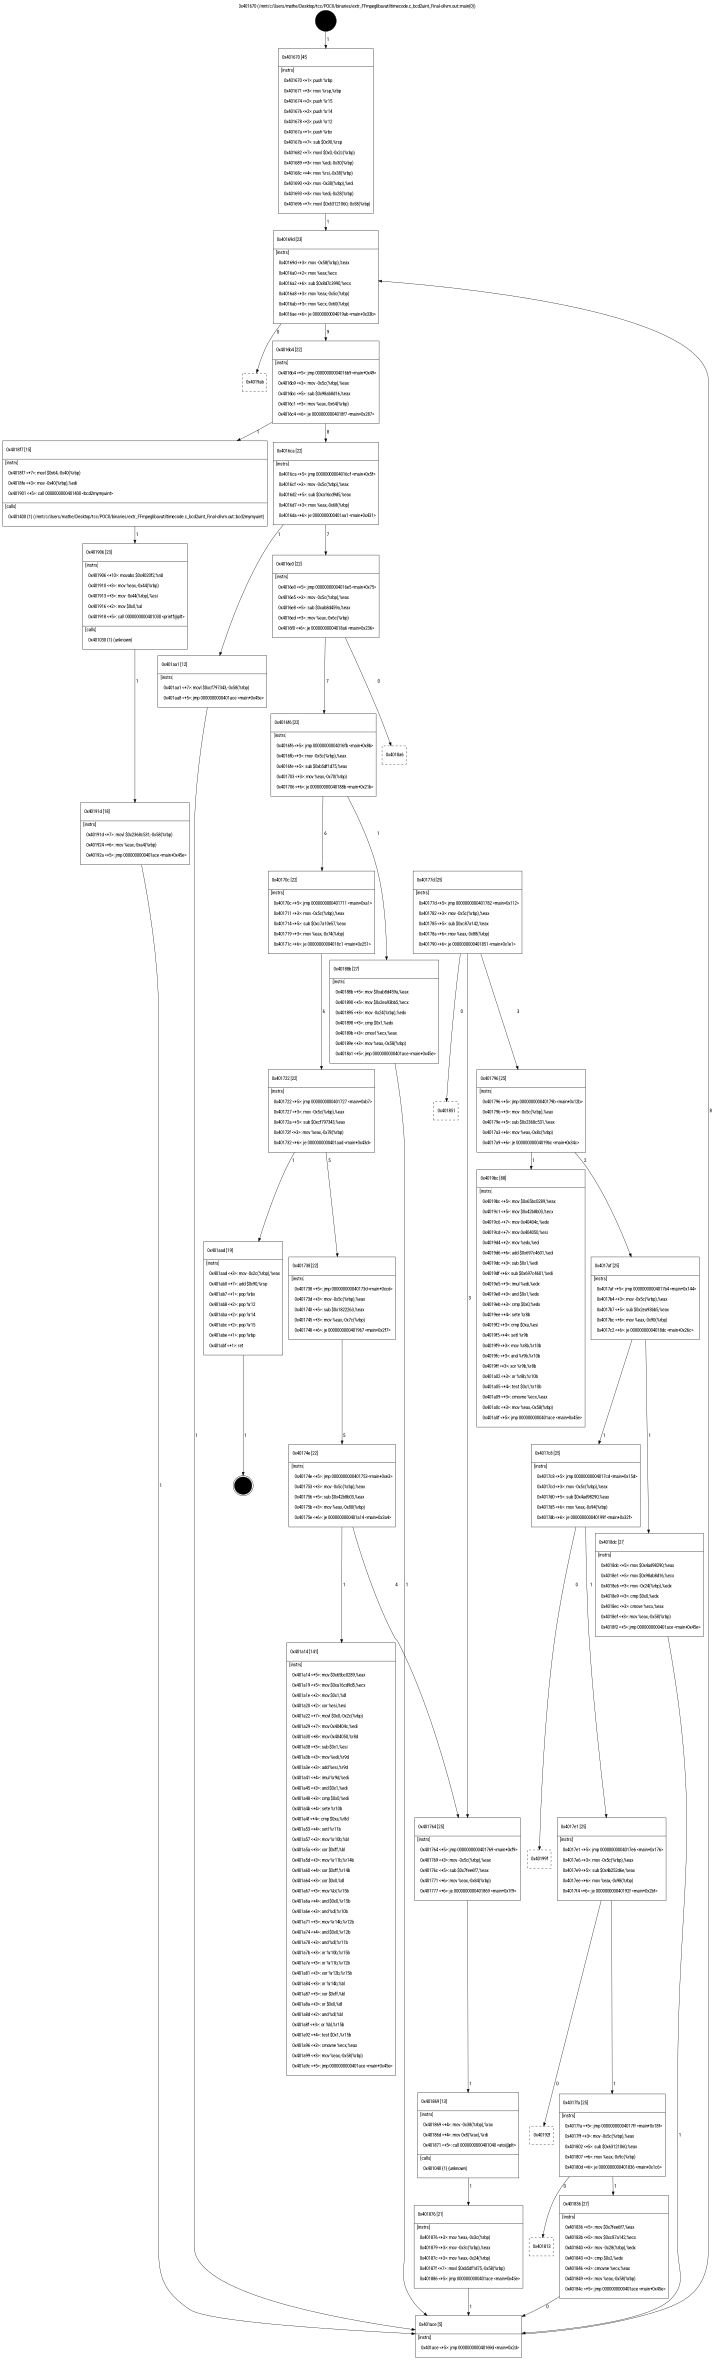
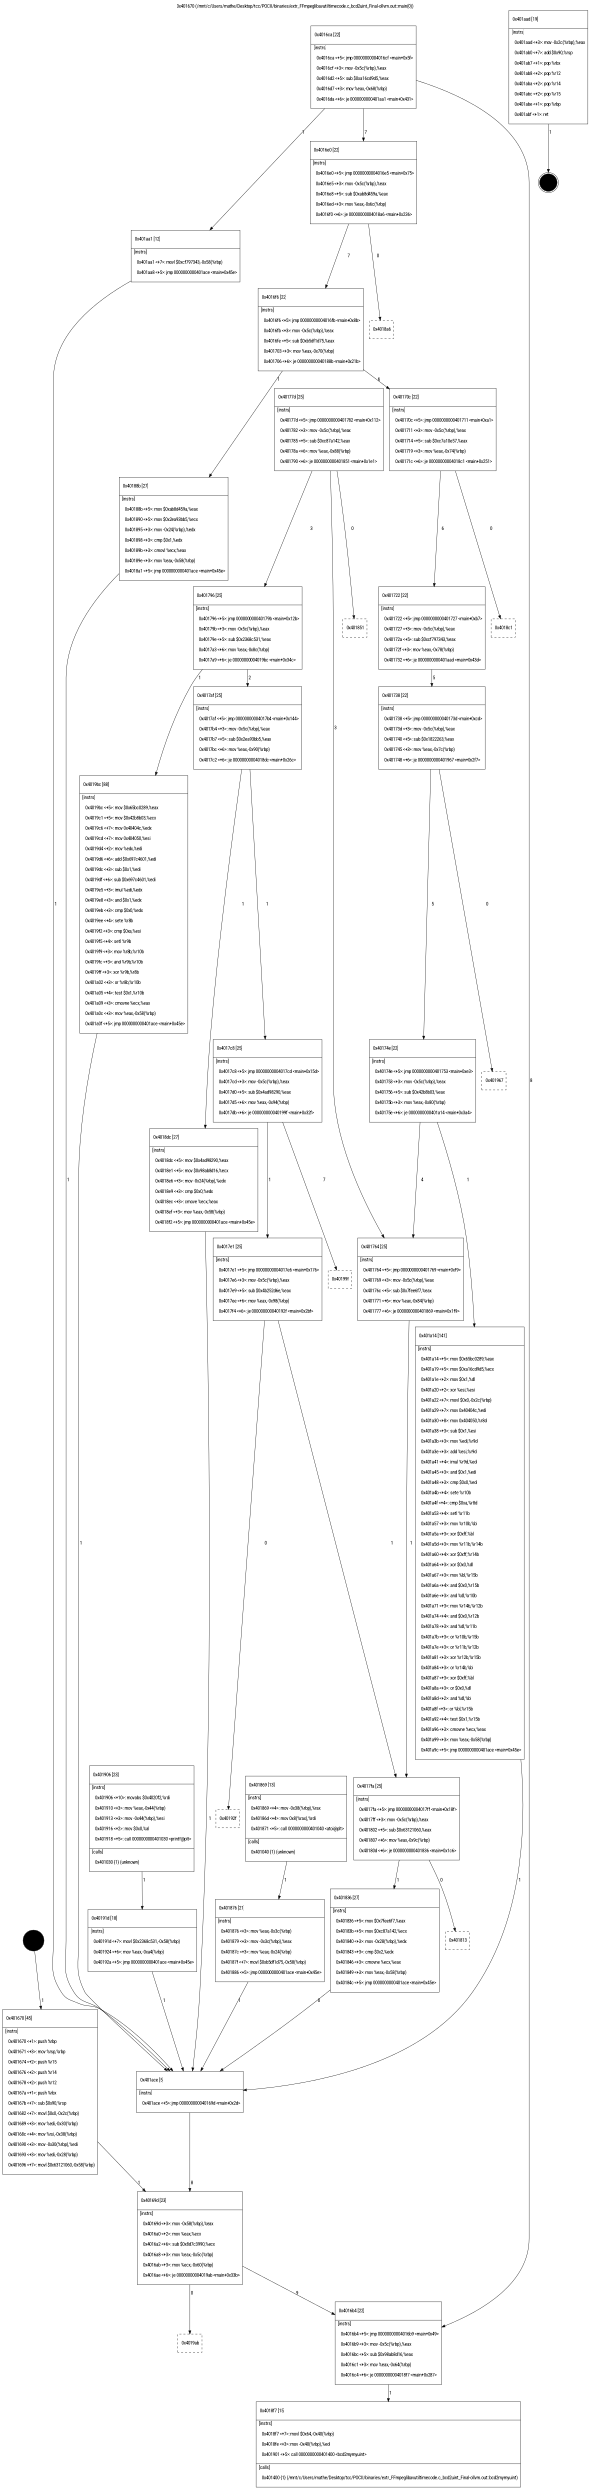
edge "0x4016b4 [22]" -> "0x4016ca [22]": reversed
edge "0x4018f7 [15]" -> "0x401906 [23]": removed, label "1"
node "0x4018c1": added
node "0x401967": added
edge "0x401722 [22]" -> "0x401aad [19]": removed, label "1"
edge "0x4019bc [88]" -> "0x401ace [5]": added, label "1"
edge "0x4017c8 [25]" -> "0x40199f": label " 0" -> " 7"
edge "0x401764 [25]" -> "0x401869 [13]": now "0x401764 [25]" -> "0x4017fa [25]"
edge "0x401a14 [141]" -> "0x401ace [5]": added, label "1"
